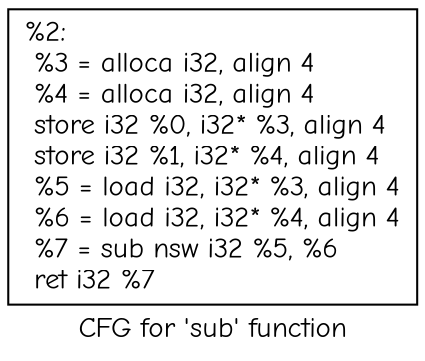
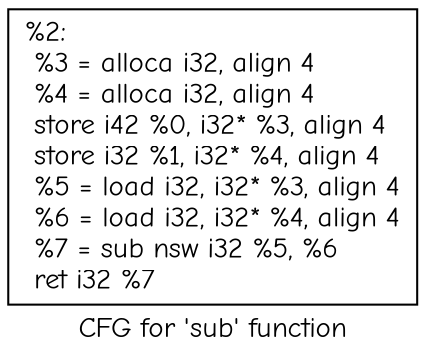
node "%2:": text "store i32 %0, i32* %3, align 4" -> "store i42 %0, i32* %3, align 4"
